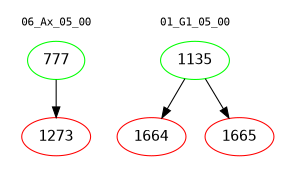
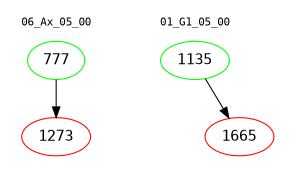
node "1664": removed
